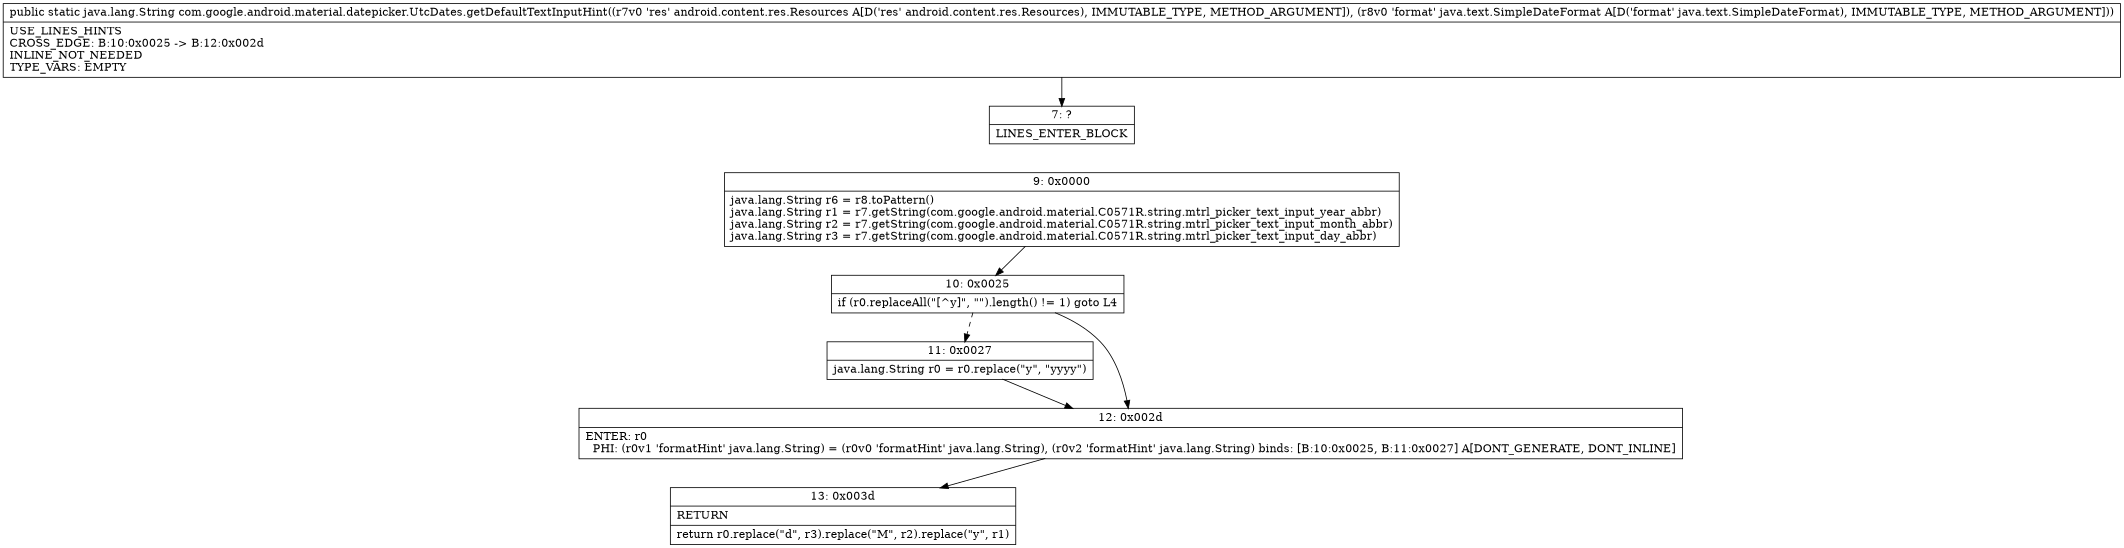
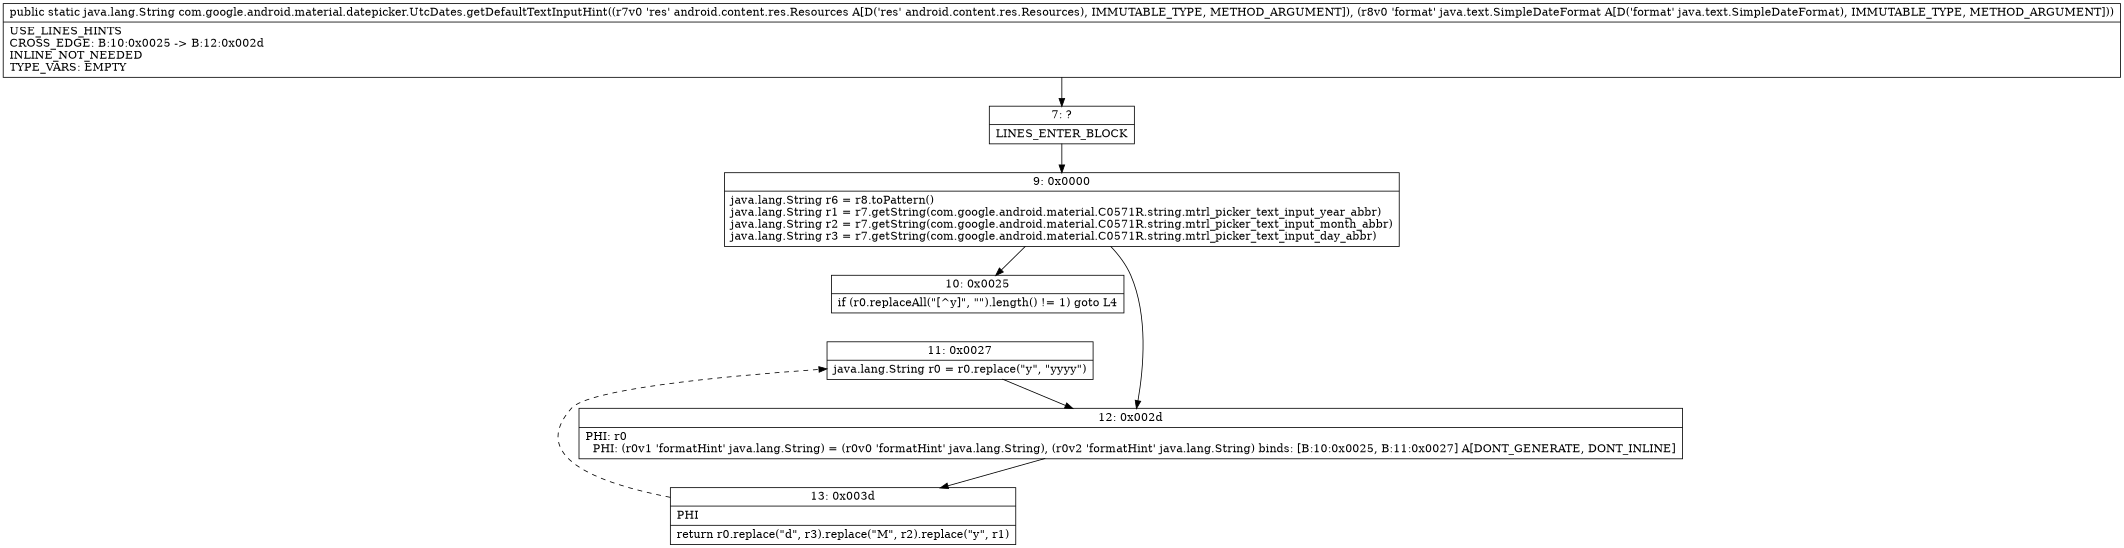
edge "7: ?" -> "9: 0x0000": added
edge "10: 0x0025" -> "11: 0x0027": now "13: 0x003d" -> "11: 0x0027"
edge "10: 0x0025" -> "12: 0x002d": now "9: 0x0000" -> "12: 0x002d"
node "12: 0x002d": text "ENTER: r0" -> "PHI: r0"
node "13: 0x003d": text "RETURN" -> "PHI"
